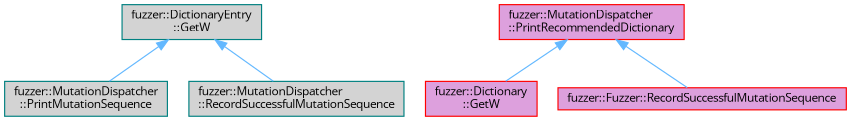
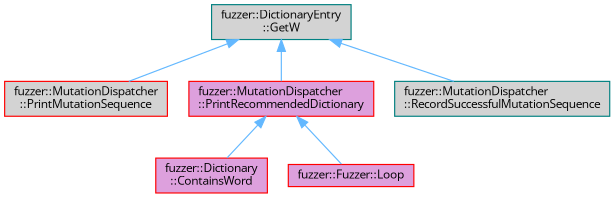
edge "fuzzer::MutationDispatcher ::PrintRecommendedDictionary" -> "fuzzer::DictionaryEntry ::GetW": added
node "fuzzer::MutationDispatcher ::PrintMutationSequence": color teal -> red
node "fuzzer::Dictionary ::GetW": label "fuzzer::Dictionary ::GetW" -> "fuzzer::Dictionary ::ContainsWord"
node "fuzzer::Fuzzer::RecordSuccessfulMutationSequence": label "fuzzer::Fuzzer::RecordSuccessfulMutationSequence" -> "fuzzer::Fuzzer::Loop"
